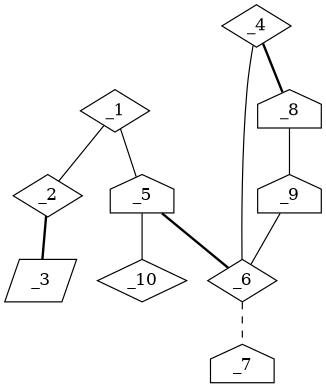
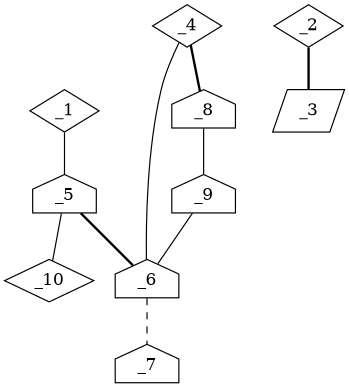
edge "_1" -- "_2": removed
node "_6": shape diamond -> house
